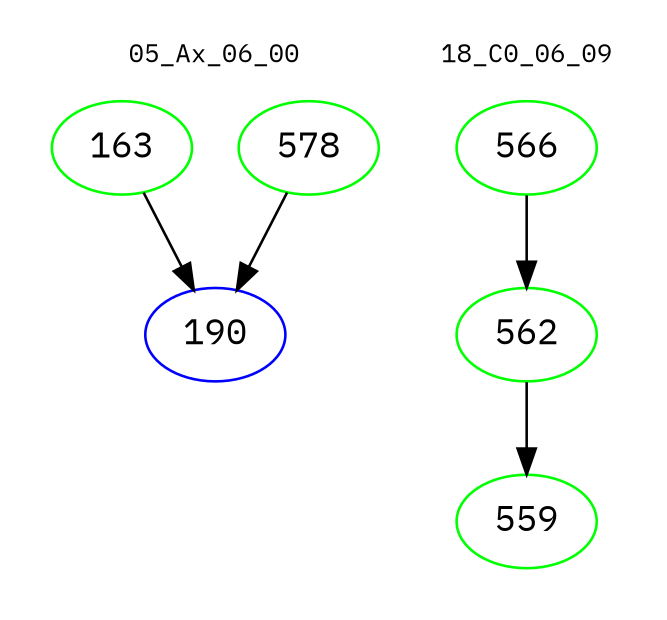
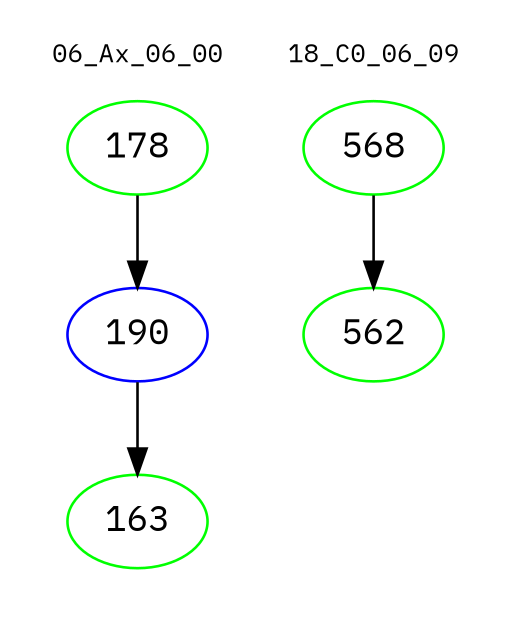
cluster "05_Ax_06_00": label "05_Ax_06_00" -> "06_Ax_06_00"
node "578": label "578" -> "178"
node "566": label "566" -> "568"
edge "163" -> "190": reversed
node "559": removed
